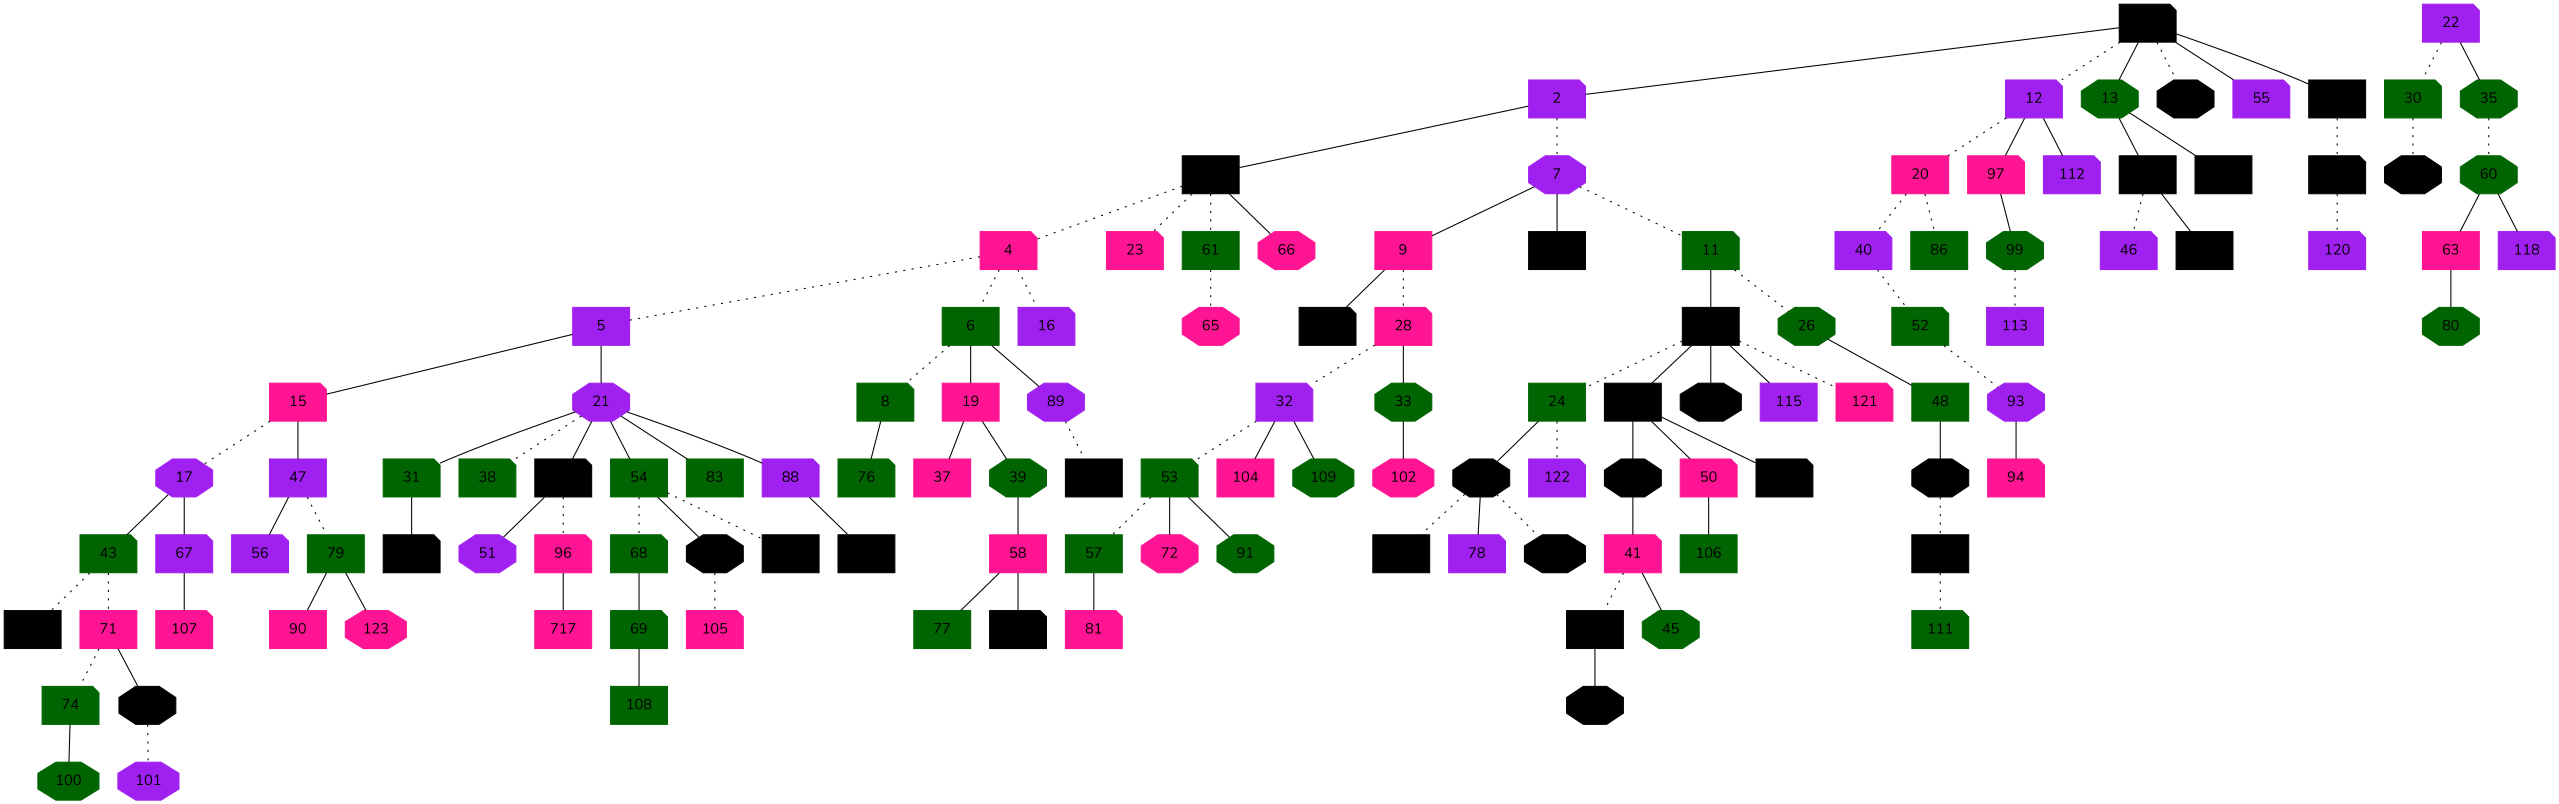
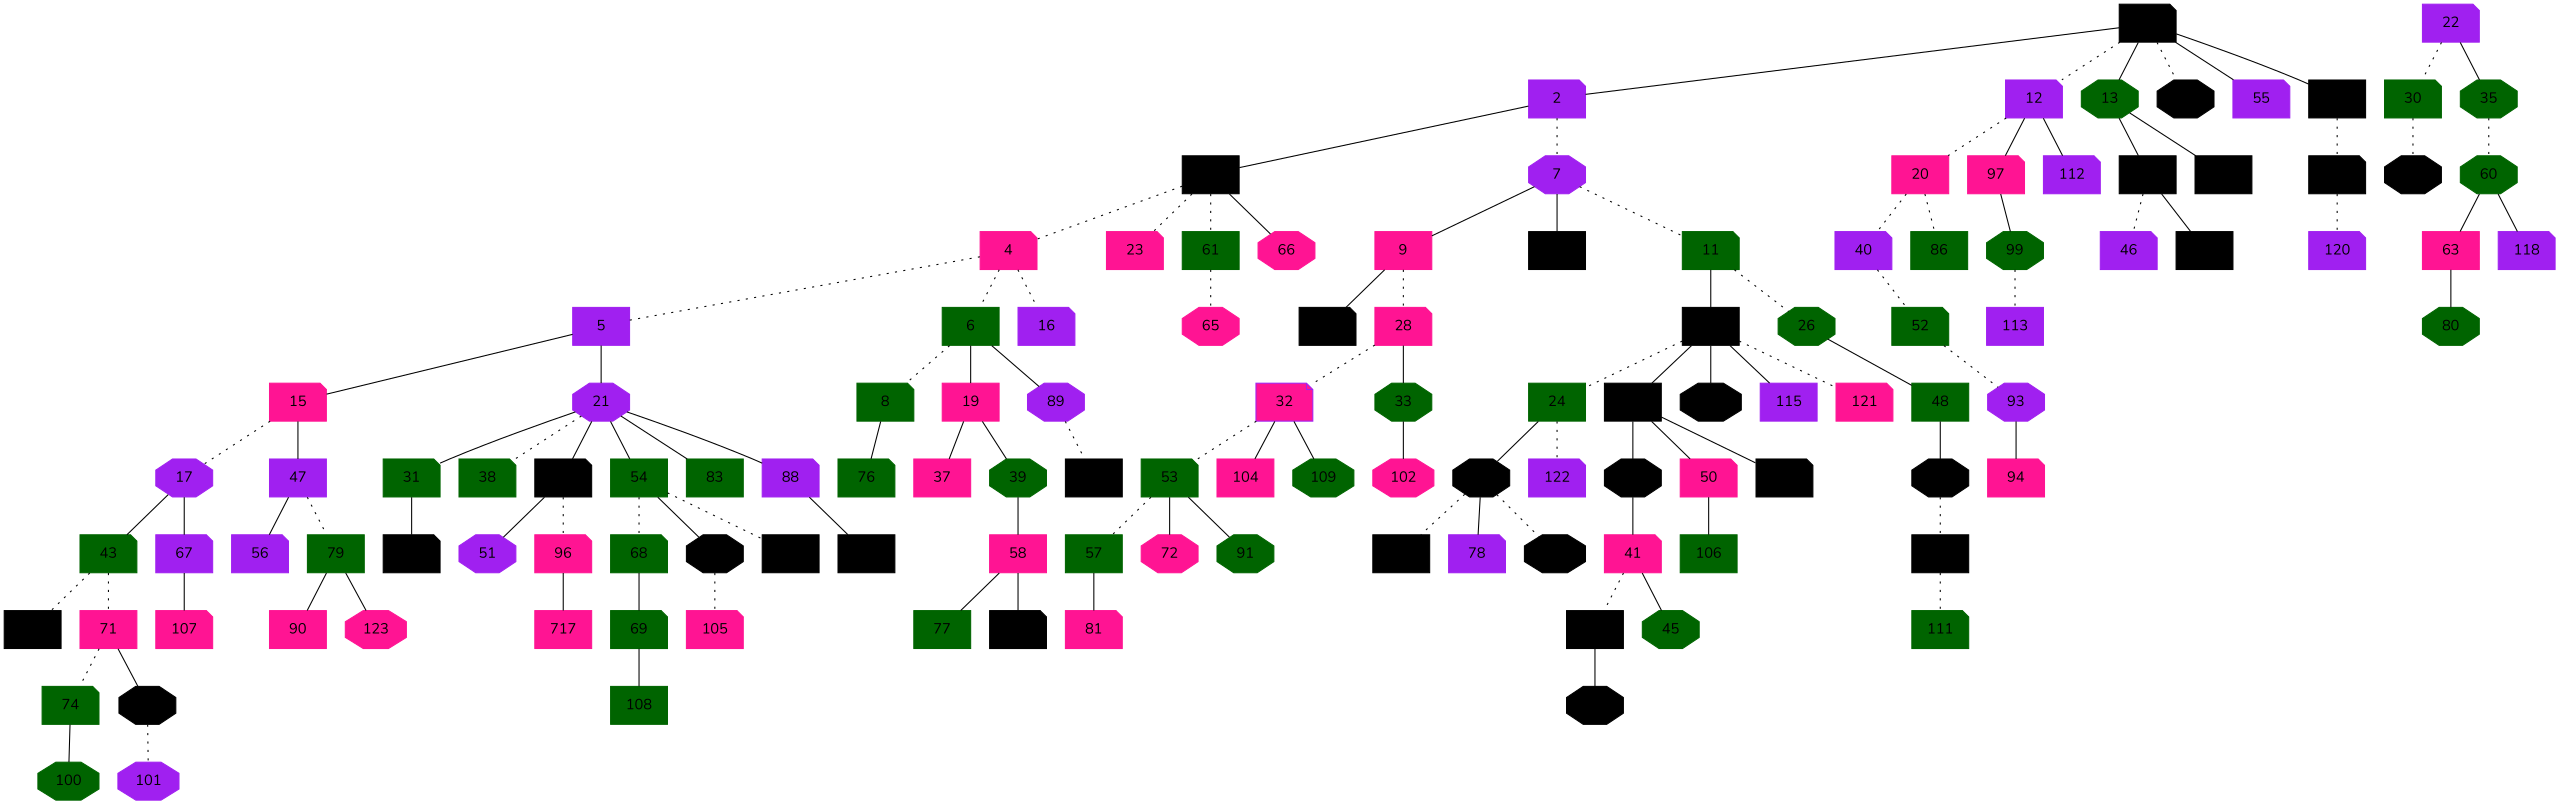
node "32": fillcolor purple -> deeppink
